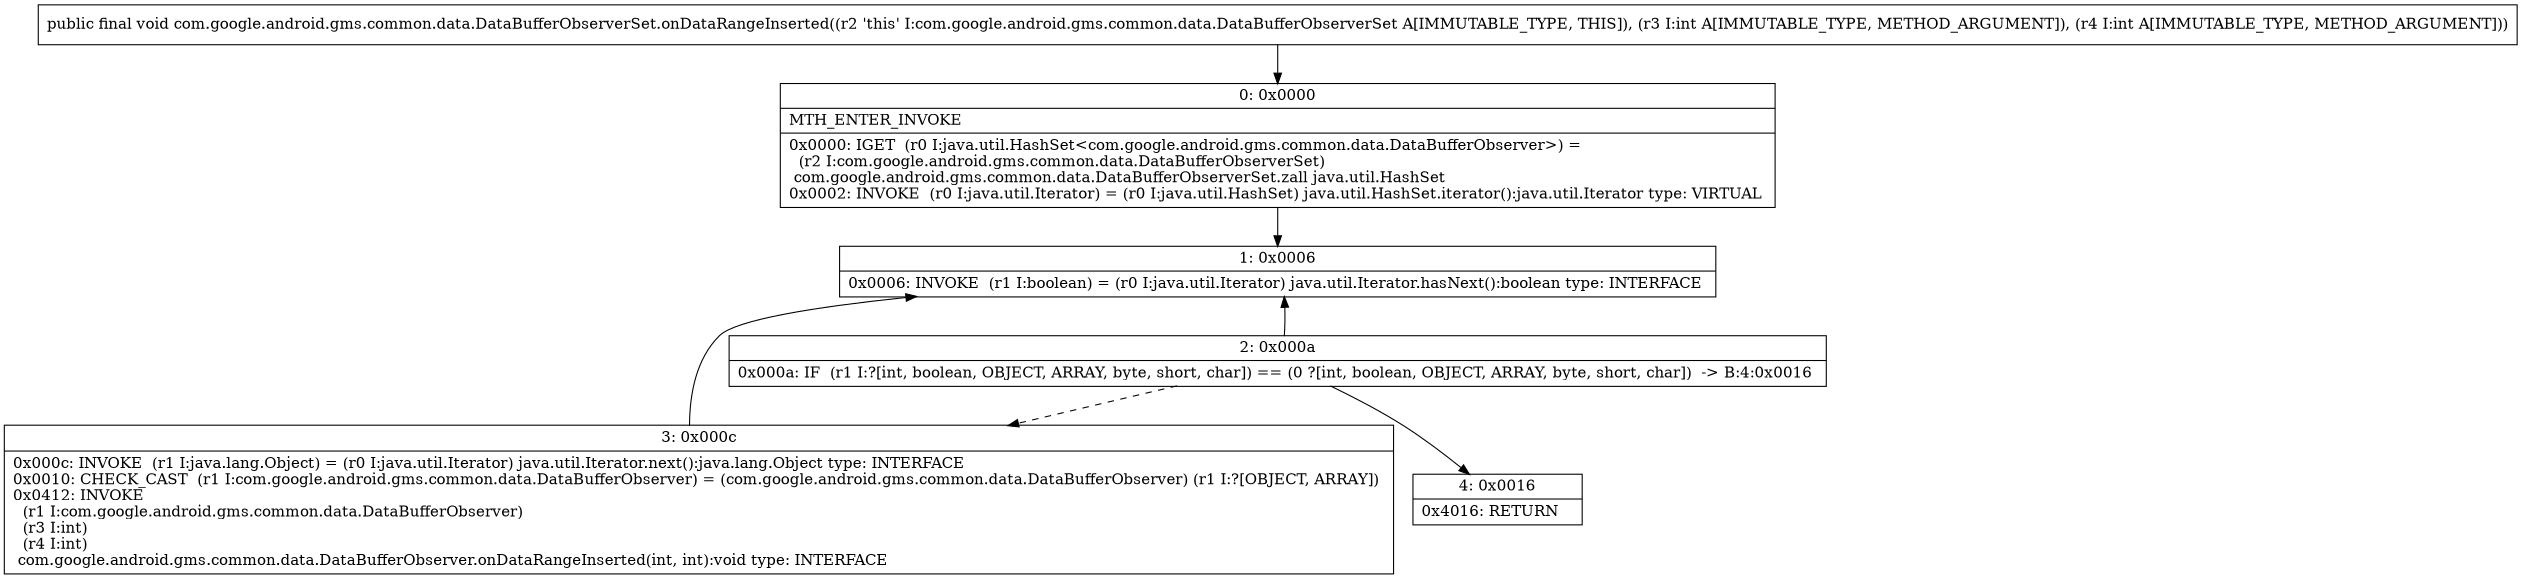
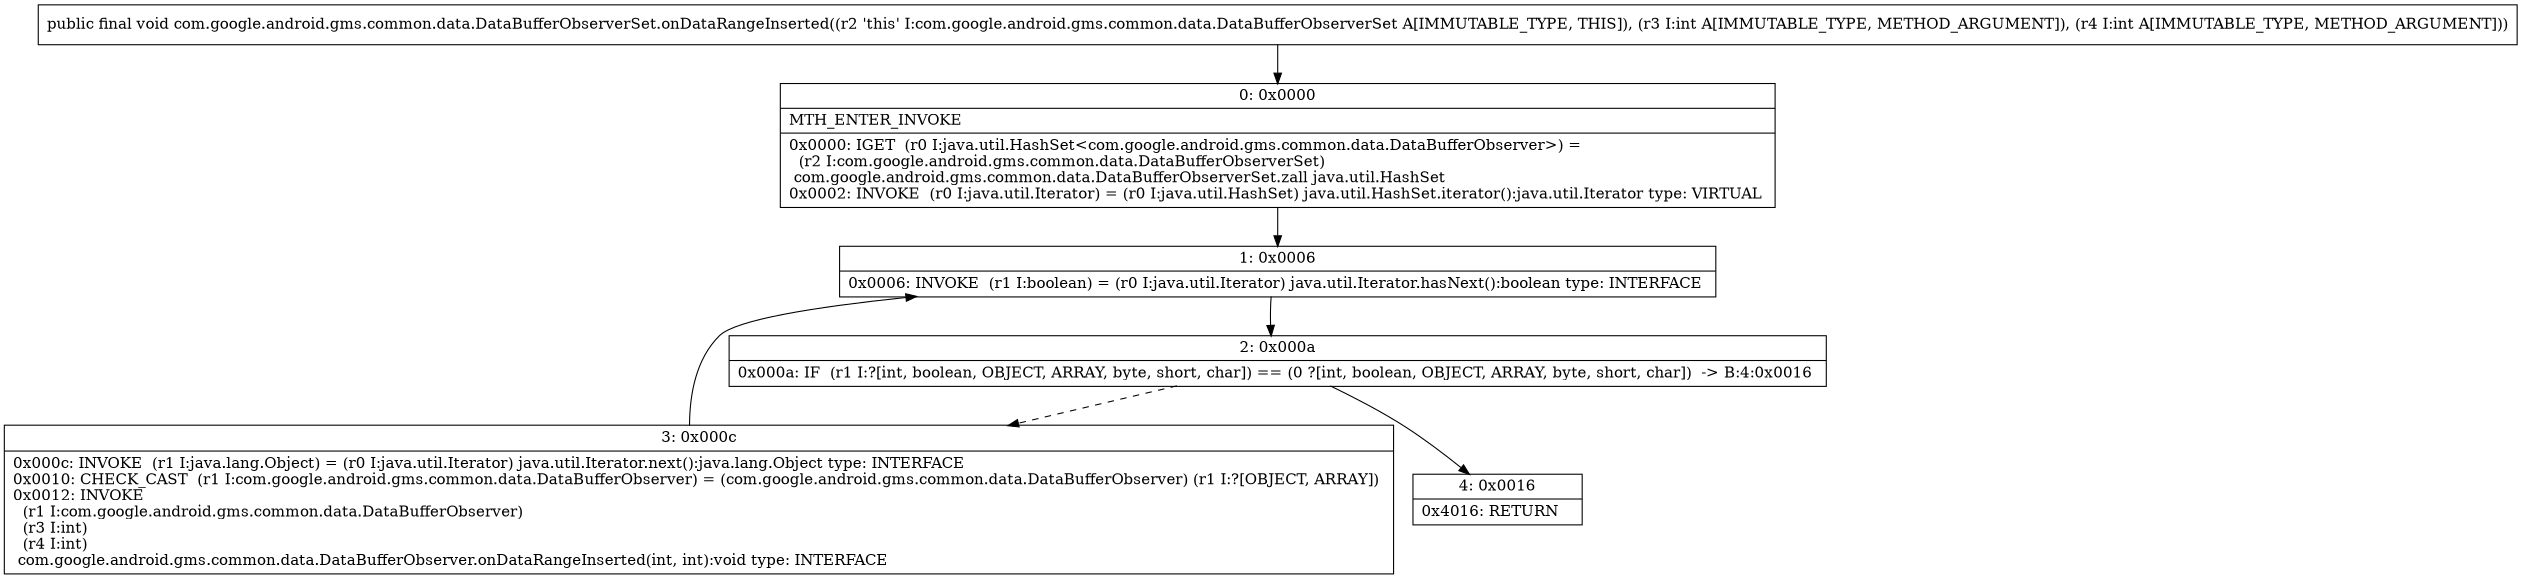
edge "2: 0x000a" -> "1: 0x0006": reversed
node "3: 0x000c": text "0x0412: INVOKE" -> "0x0012: INVOKE"
